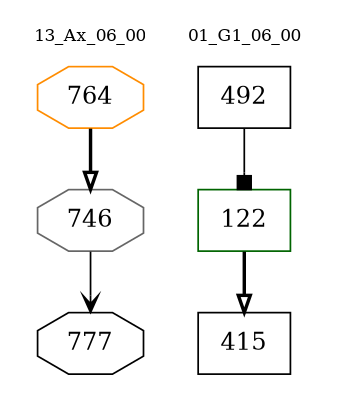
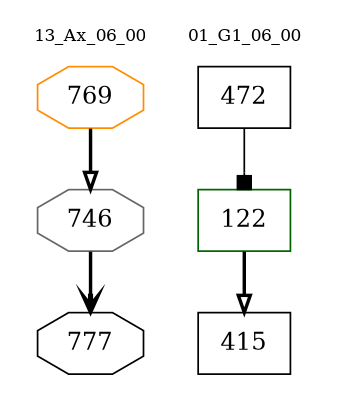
node "764": label "764" -> "769"
node "492": label "492" -> "472"
edge "746" -> "777": style solid -> bold
